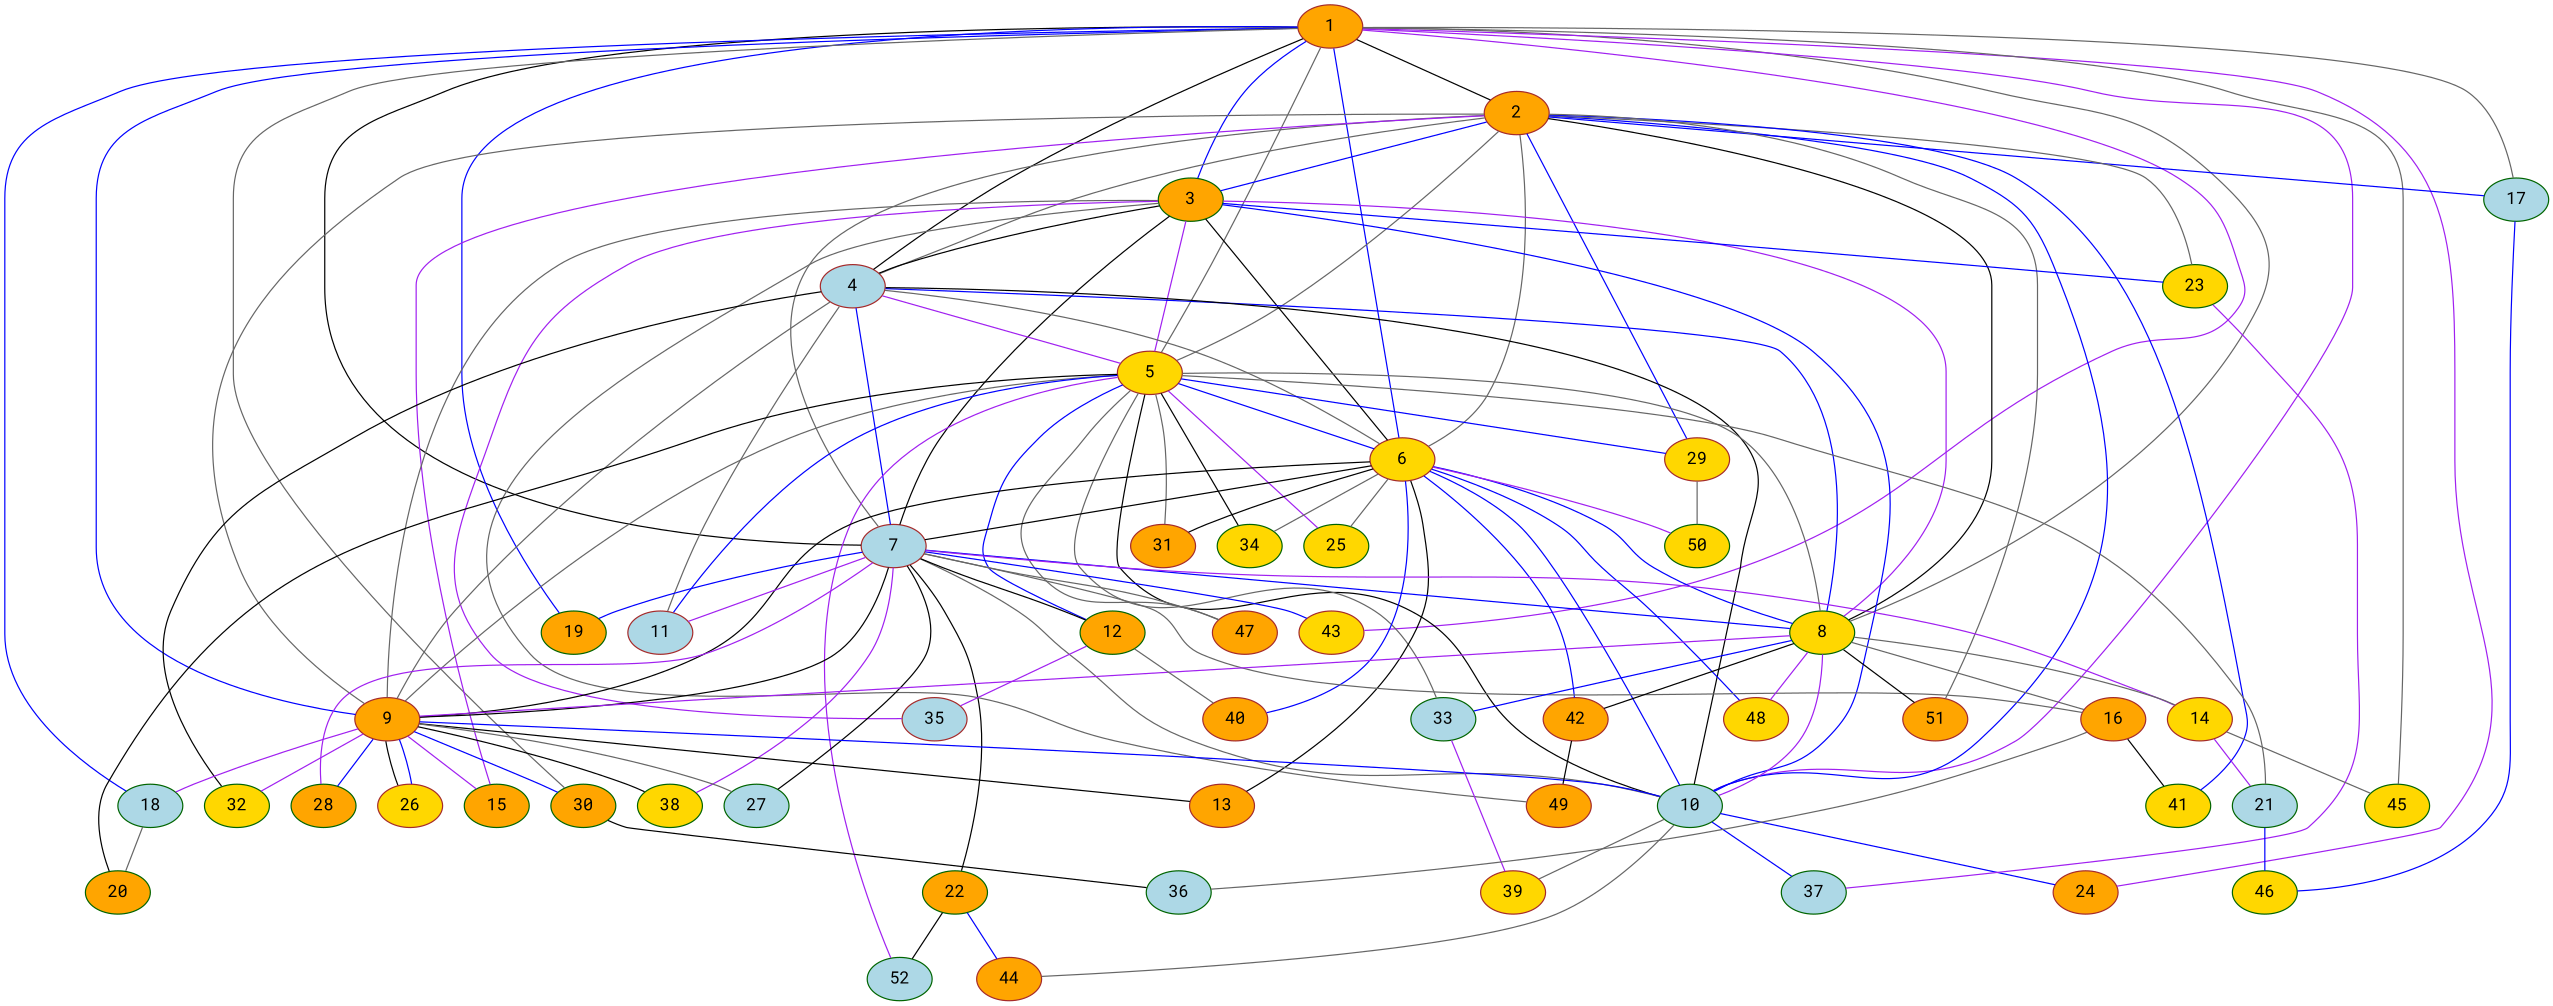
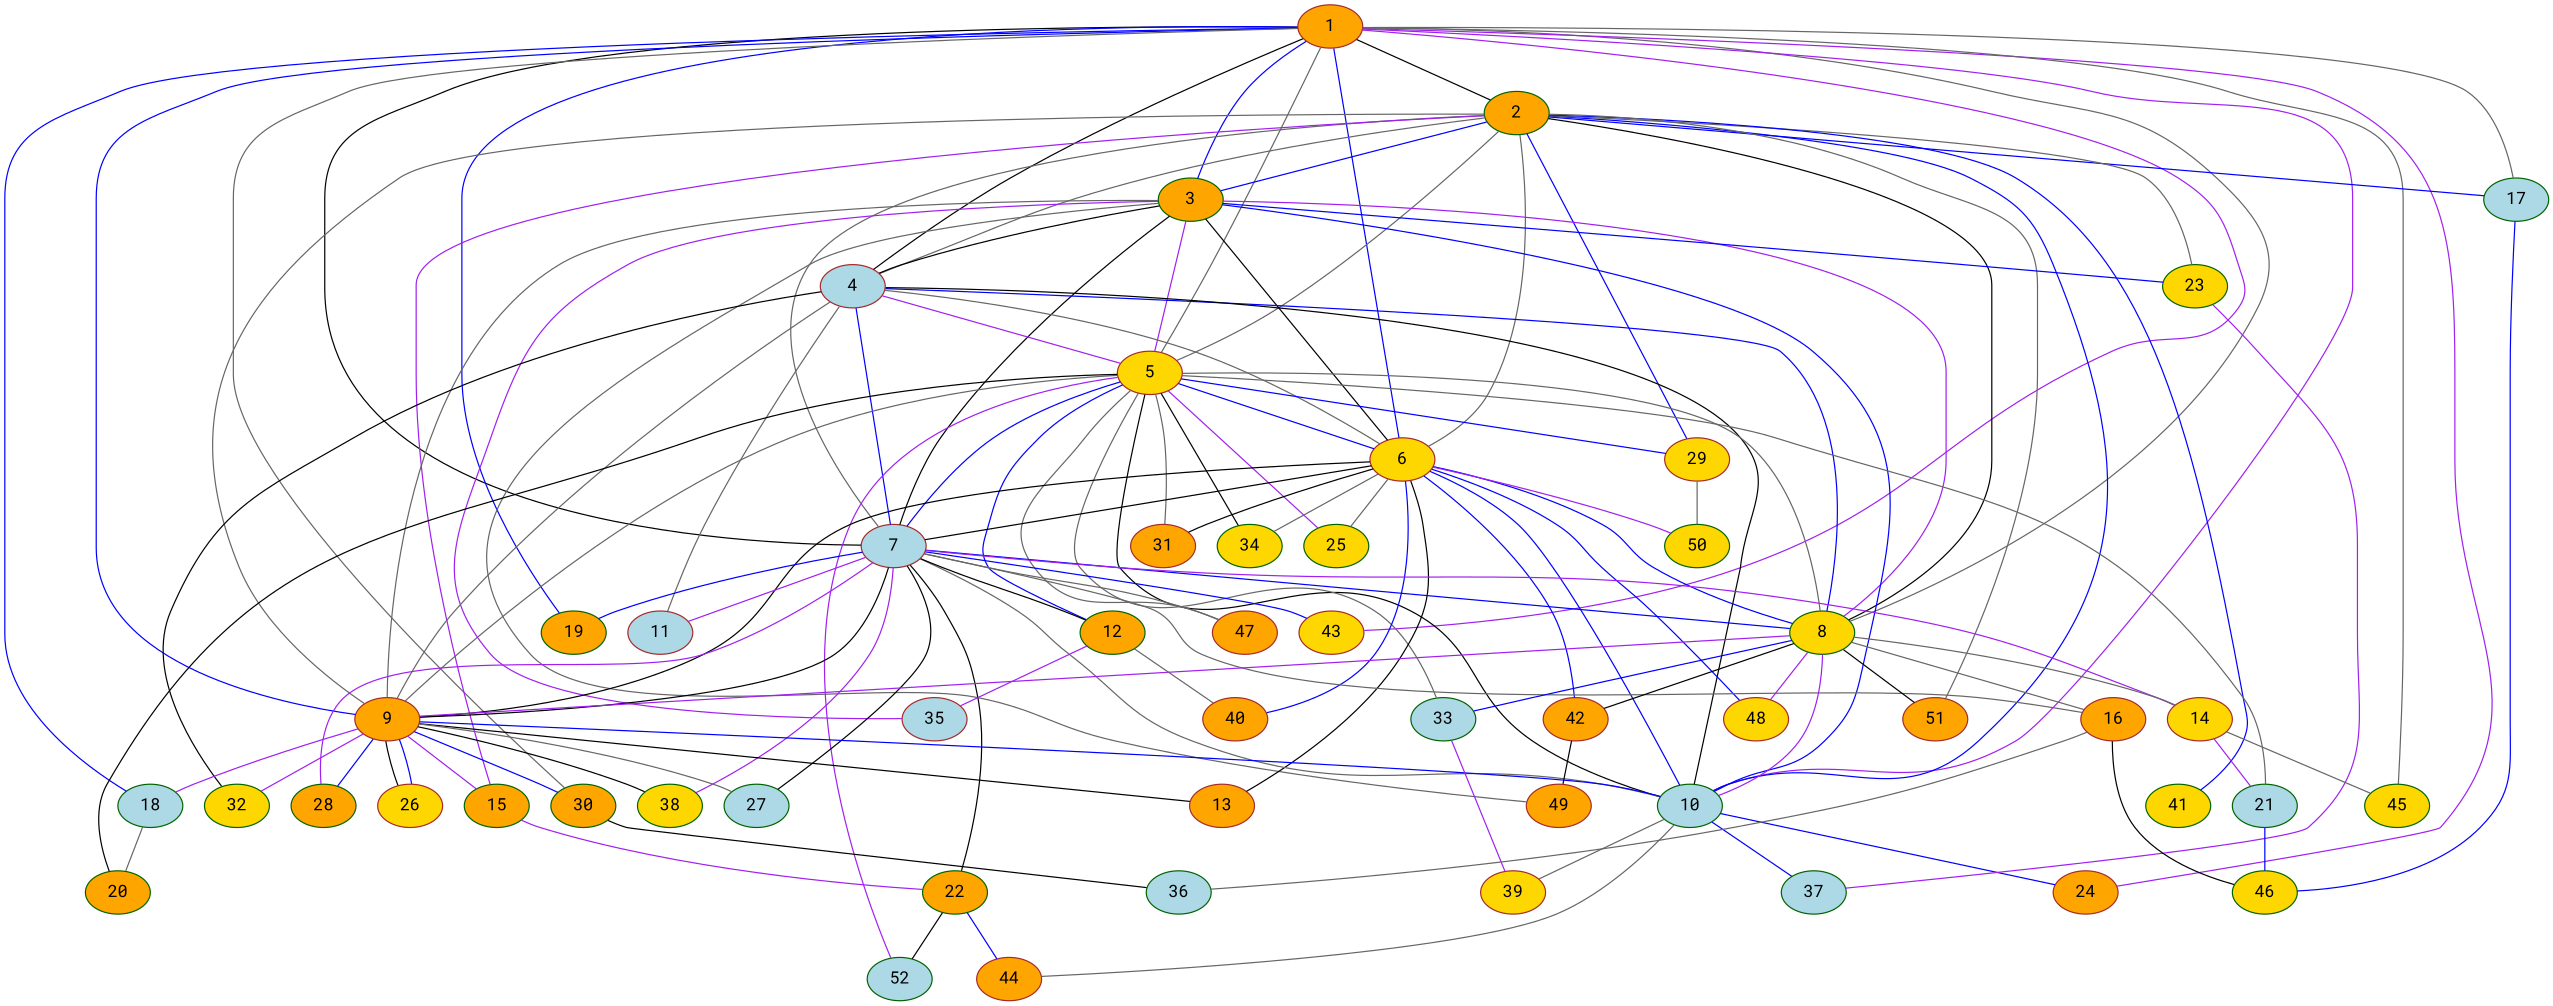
node "2": color brown -> darkgreen
edge "5" -- "11": now "5" -- "7"
edge "16" -- "41": now "16" -- "46"
edge "15" -- "22": added
